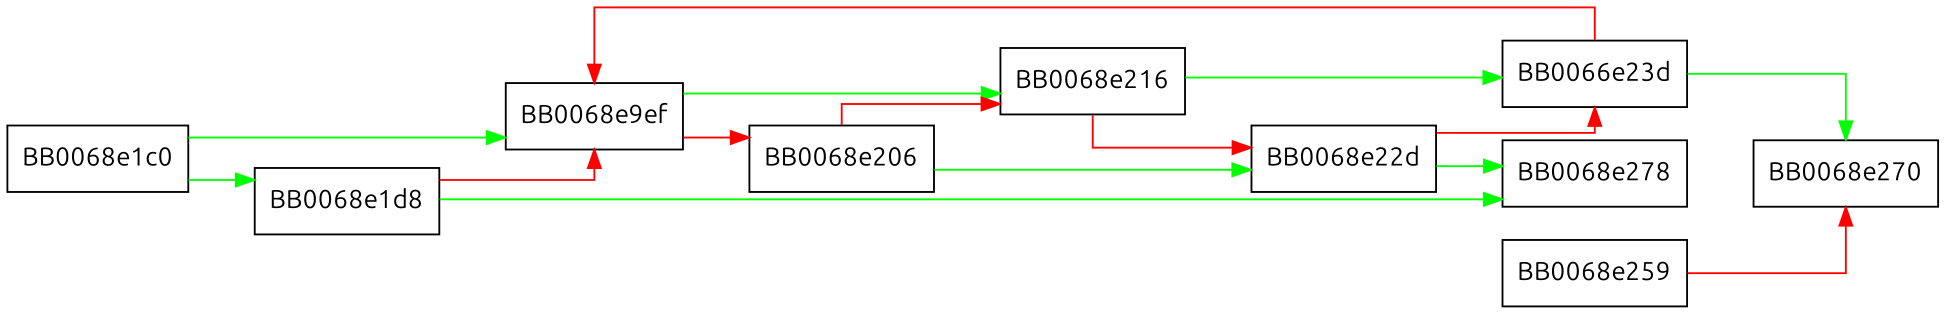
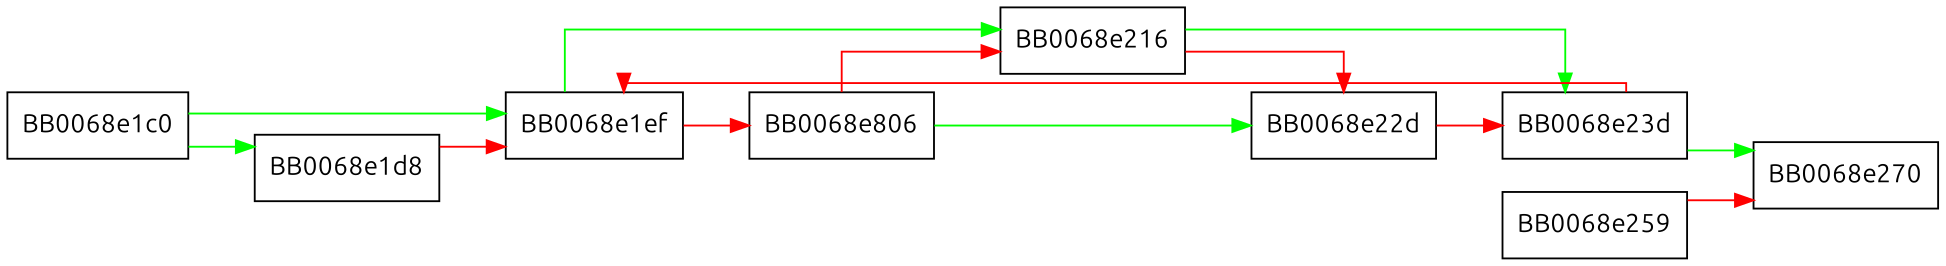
node "BB0066e23d": label "BB0066e23d" -> "BB0068e23d"
node "BB0068e9ef": label "BB0068e9ef" -> "BB0068e1ef"
node "BB0068e206": label "BB0068e206" -> "BB0068e806"
node "BB0068e278": removed
